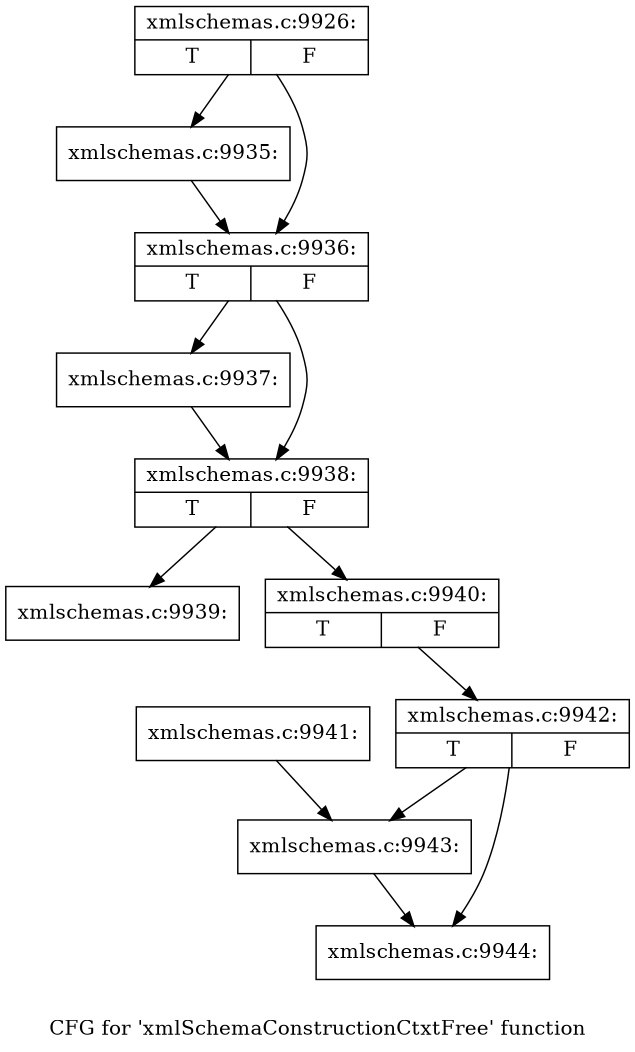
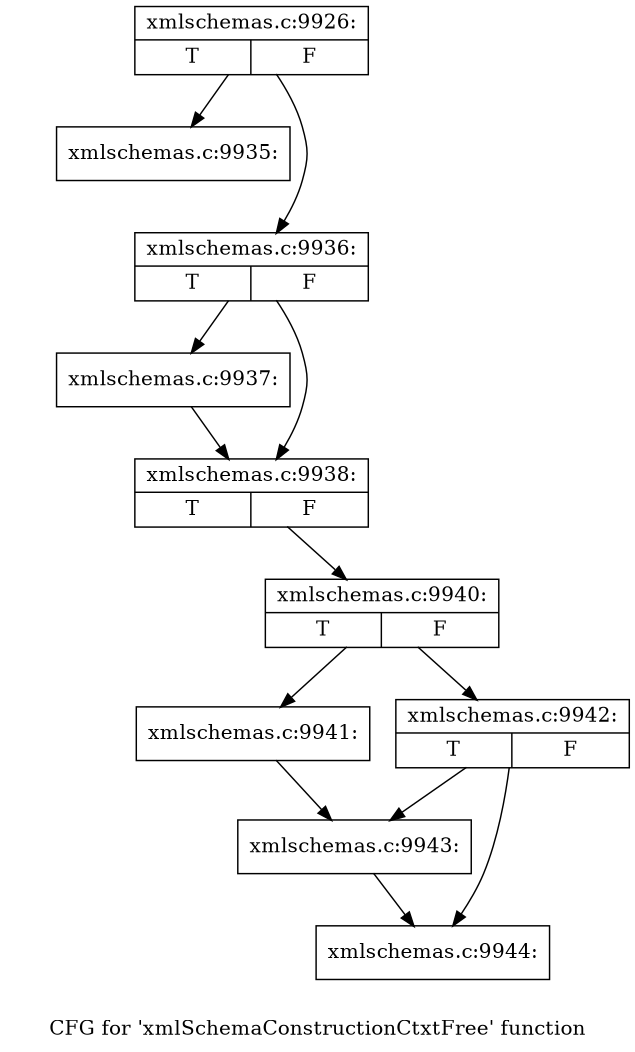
edge "xmlschemas.c:9935:" -> "xmlschemas.c:9936:": removed
node "xmlschemas.c:9939:": removed
edge "xmlschemas.c:9940:" -> "xmlschemas.c:9941:": added
